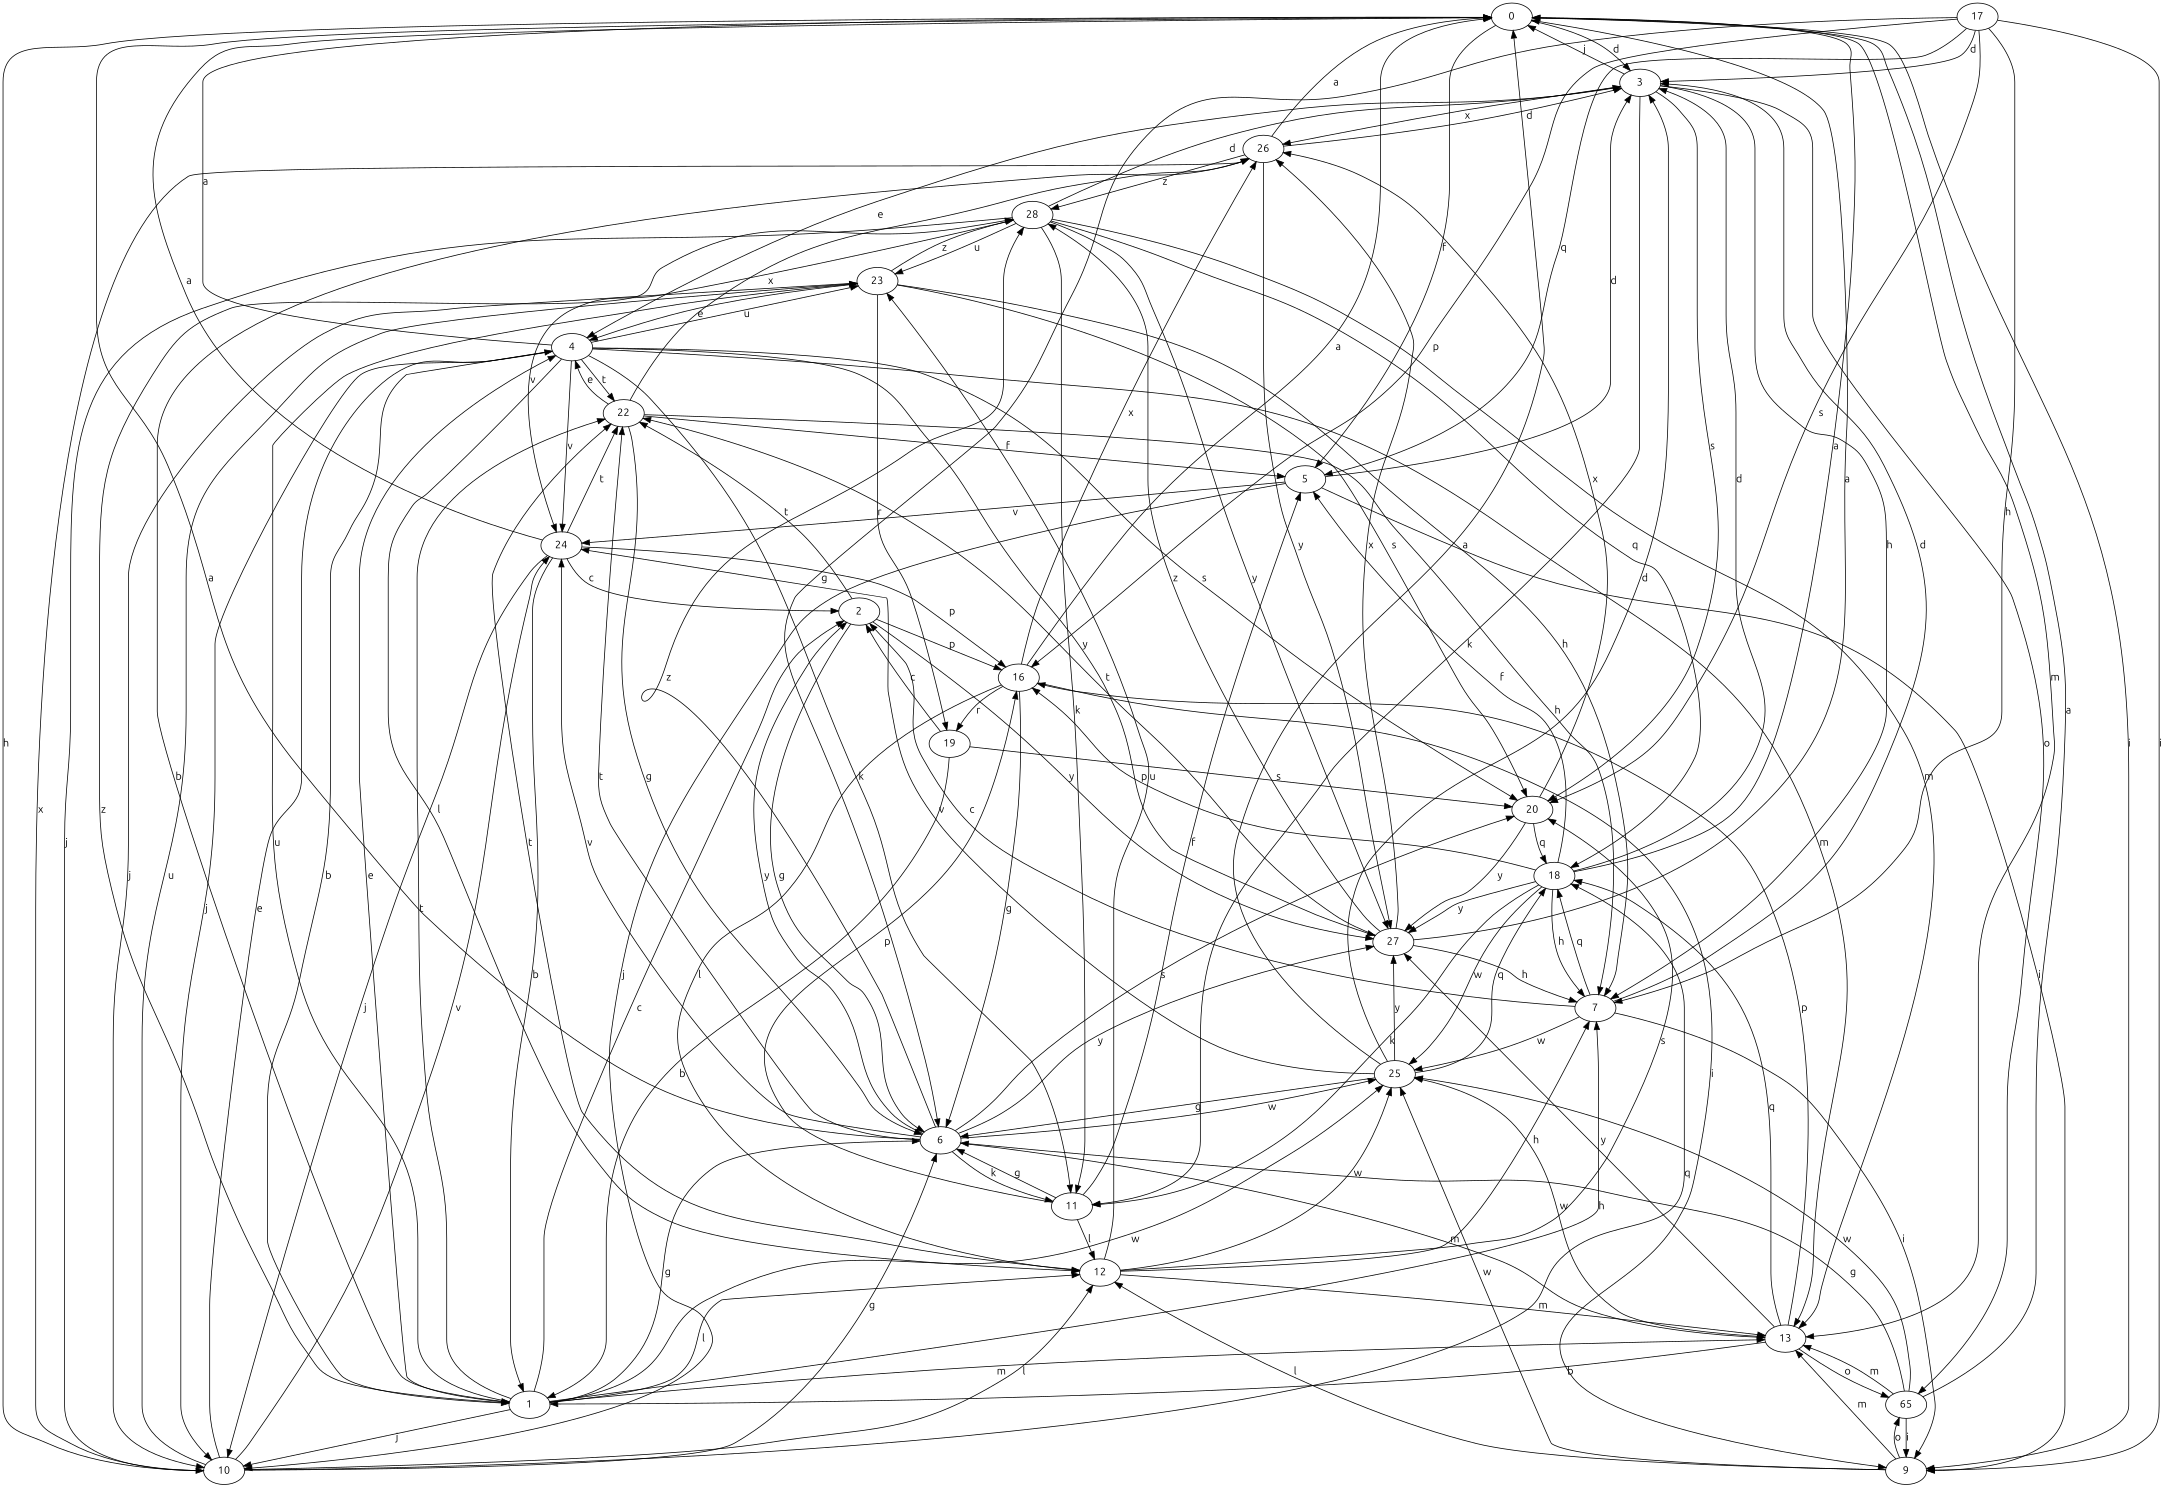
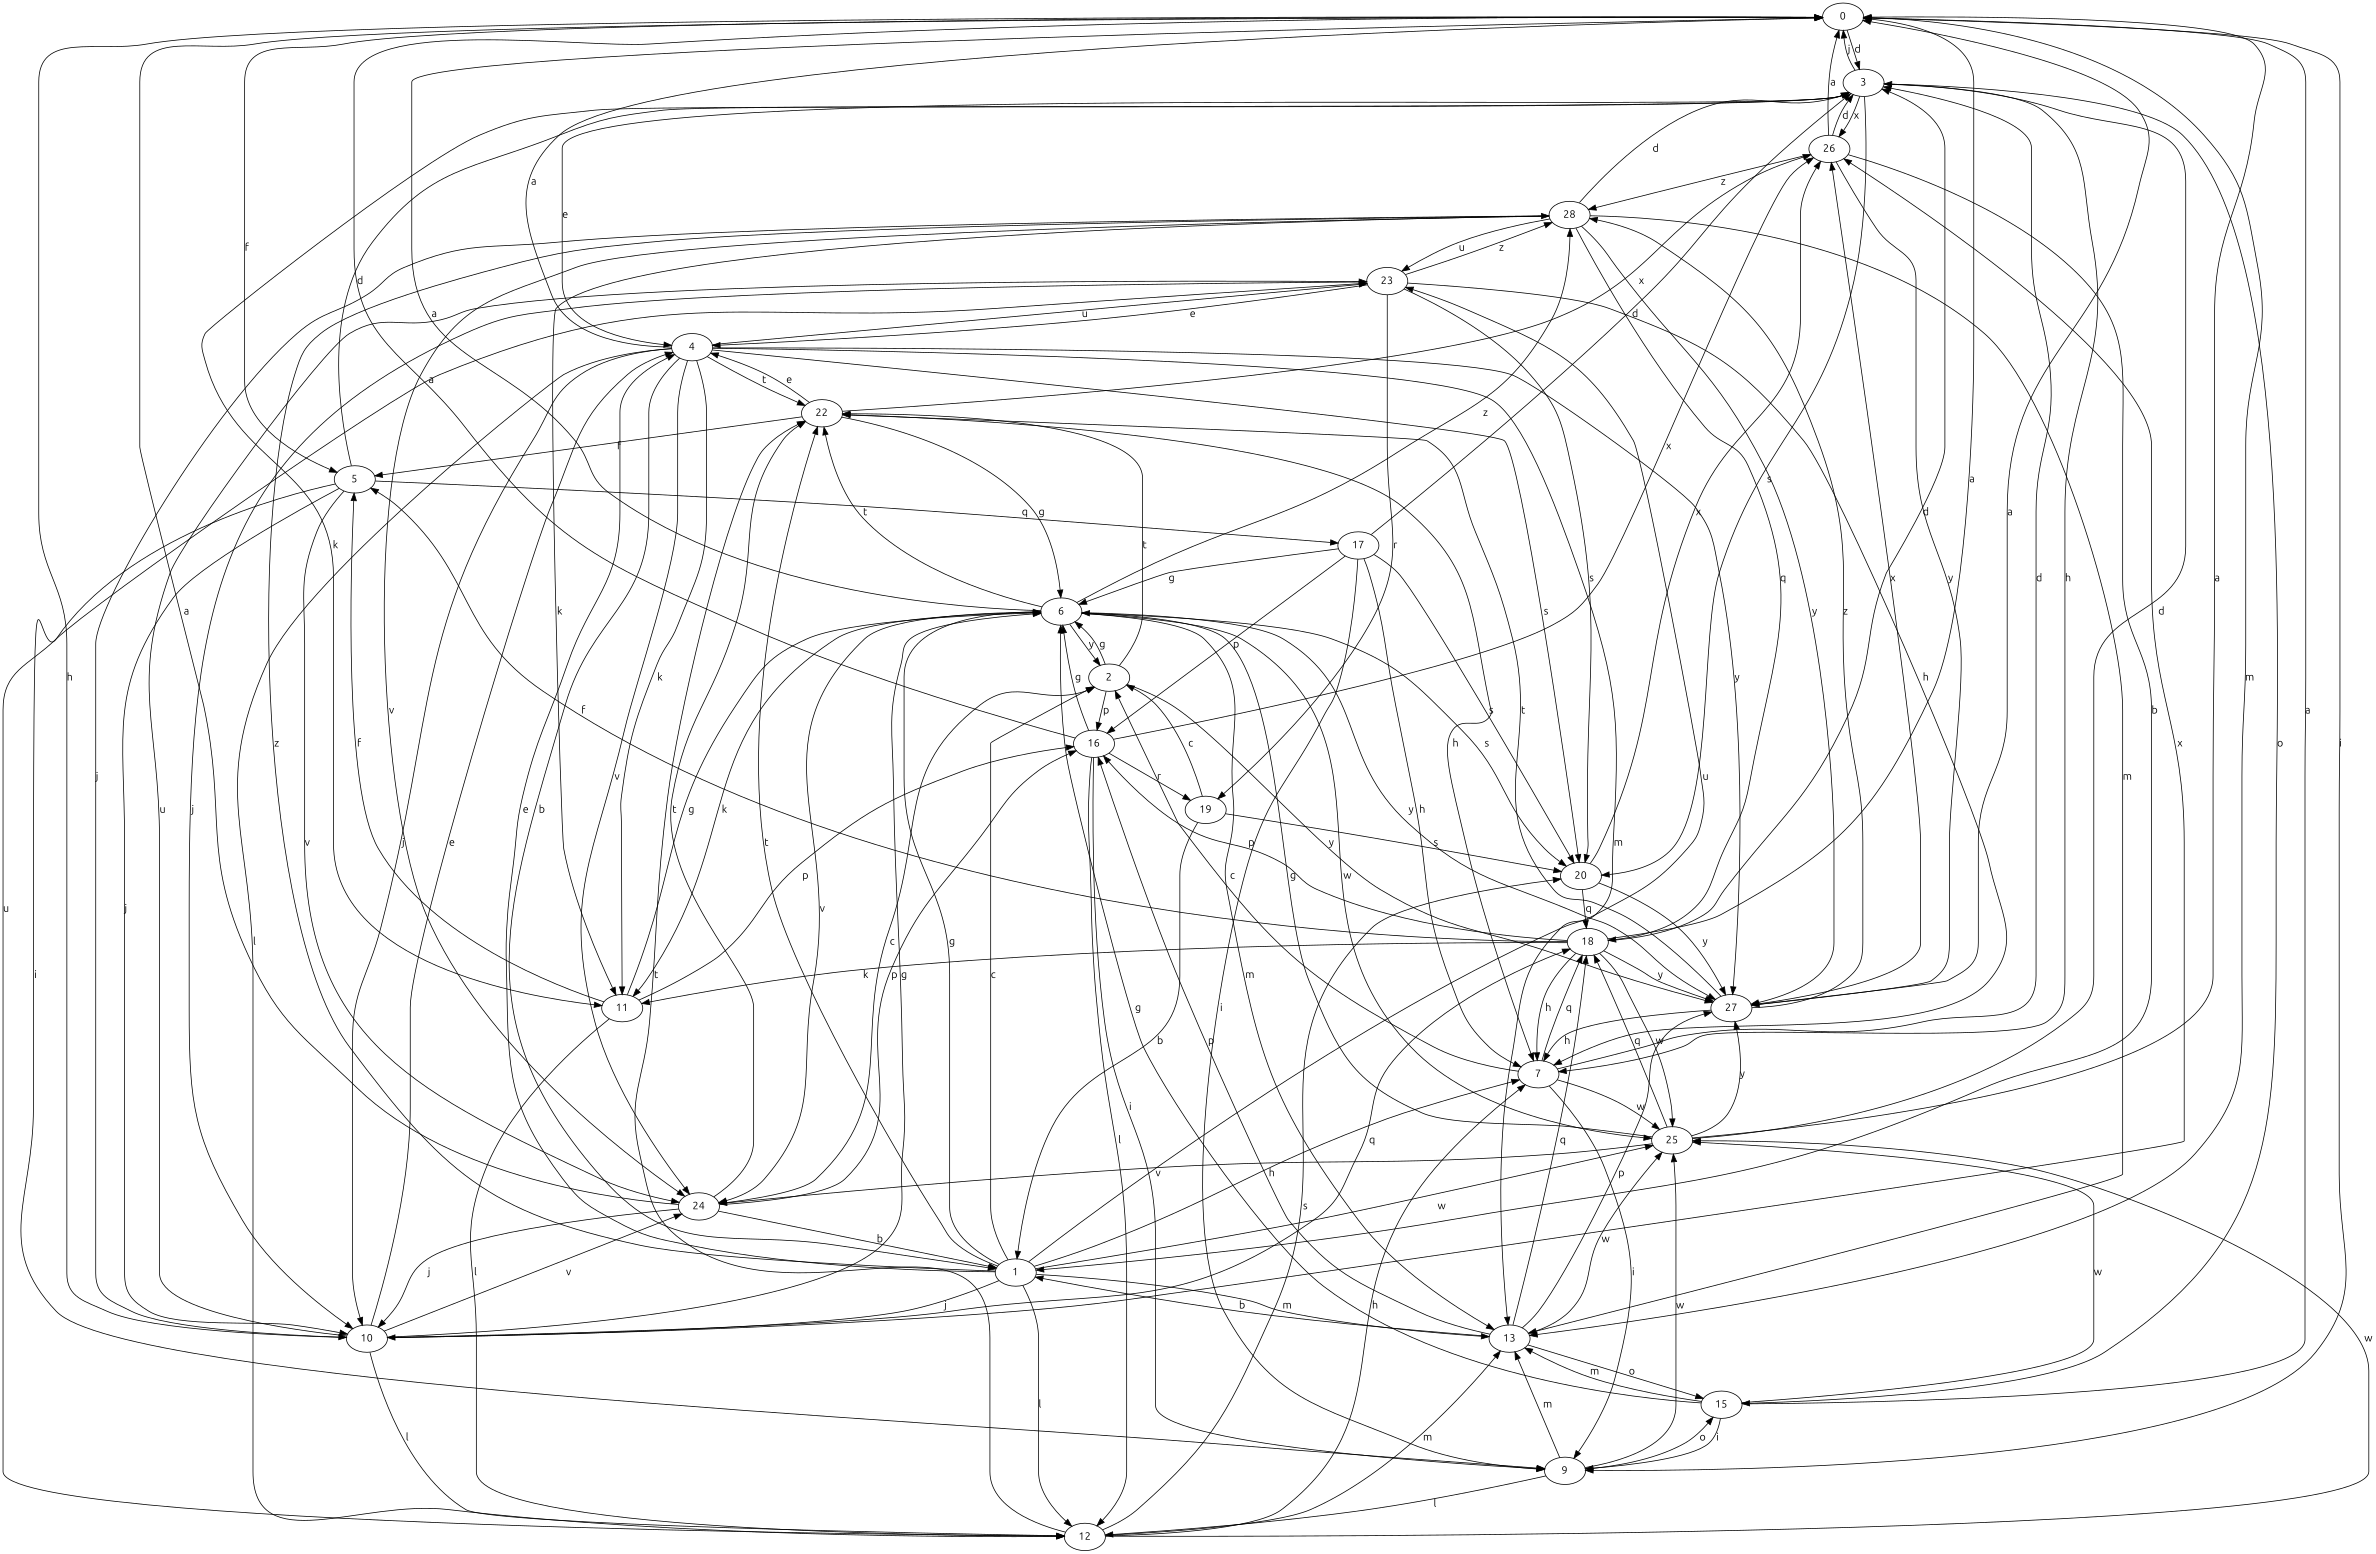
edge "17" -> "5": reversed
edge "13" -> "27": label "y" -> "p"
node "65": label "65" -> "15"
